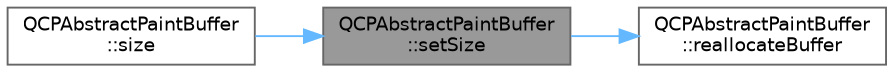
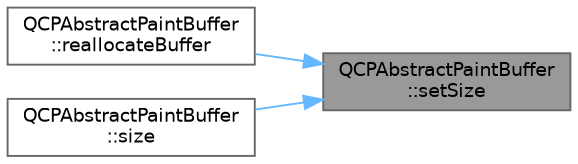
edge "QCPAbstractPaintBuffer ::setSize" -> "QCPAbstractPaintBuffer ::reallocateBuffer": reversed
